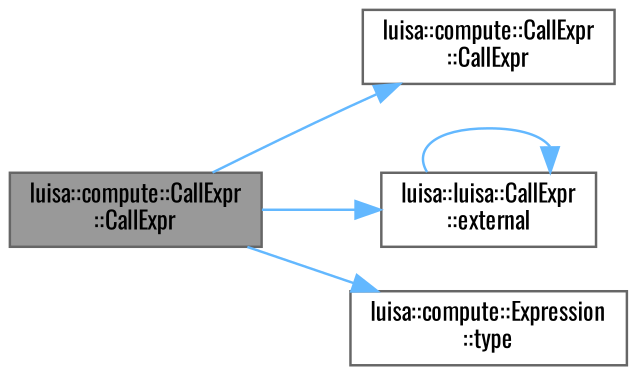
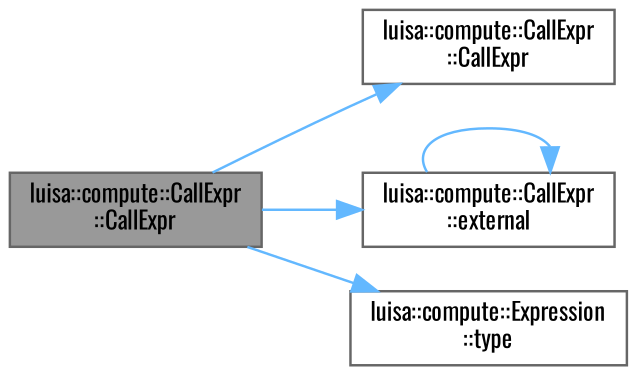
node "luisa::luisa::CallExpr ::external": label "luisa::luisa::CallExpr ::external" -> "luisa::compute::CallExpr ::external"
